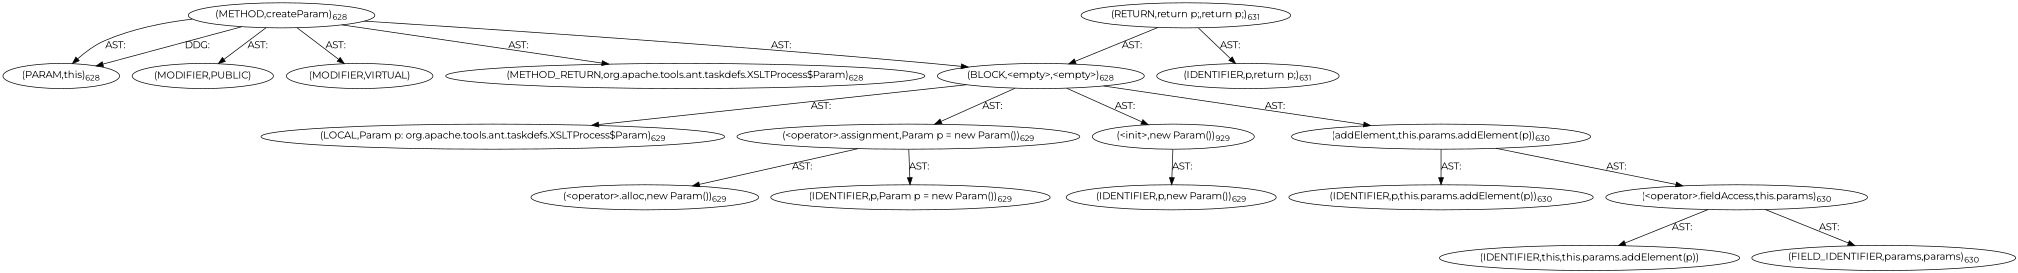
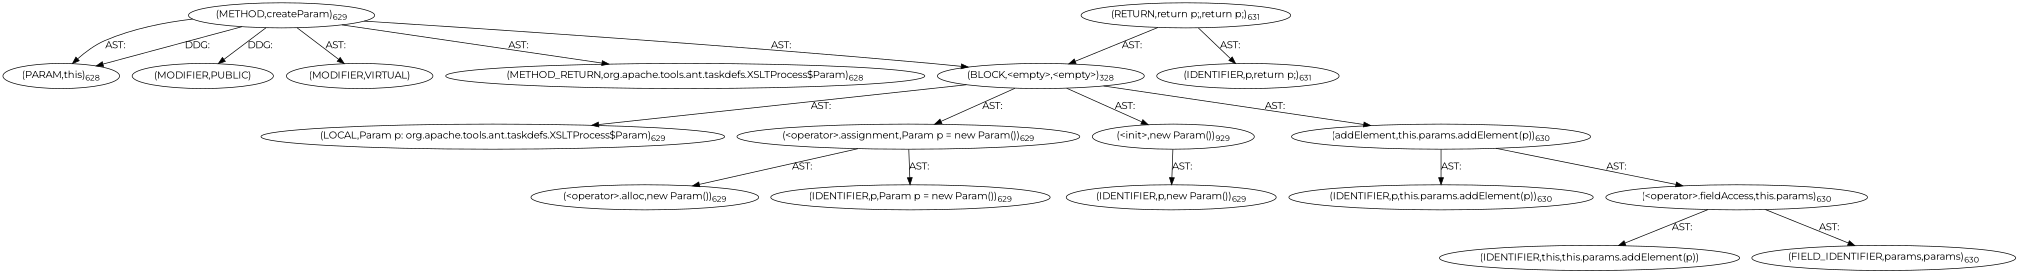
node "(METHOD,createParam)": text "628" -> "629"
edge "(METHOD,createParam)" -> "(MODIFIER,PUBLIC)": label "AST: " -> "DDG: "
node "(BLOCK,<empty>,<empty>)": text "628" -> "328"
